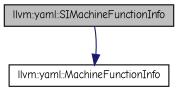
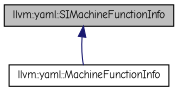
edge "llvm::yaml::SIMachineFunctionInfo" -> "llvm::yaml::MachineFunctionInfo": reversed
